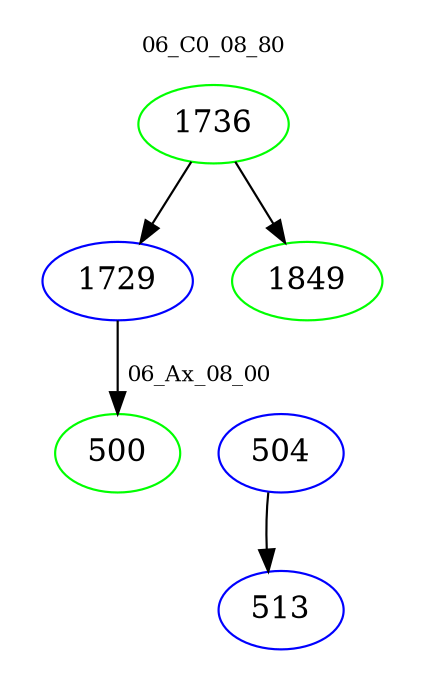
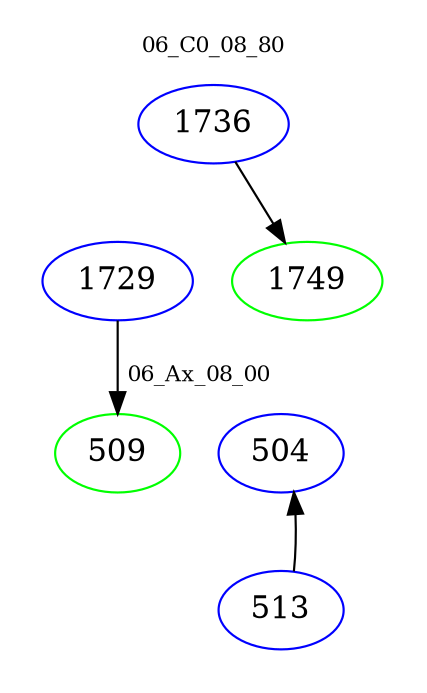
node "1736": color green -> blue
edge "1736" -> "1729": removed
node "1849": label "1849" -> "1749"
node "500": label "500" -> "509"
edge "504" -> "513": reversed
